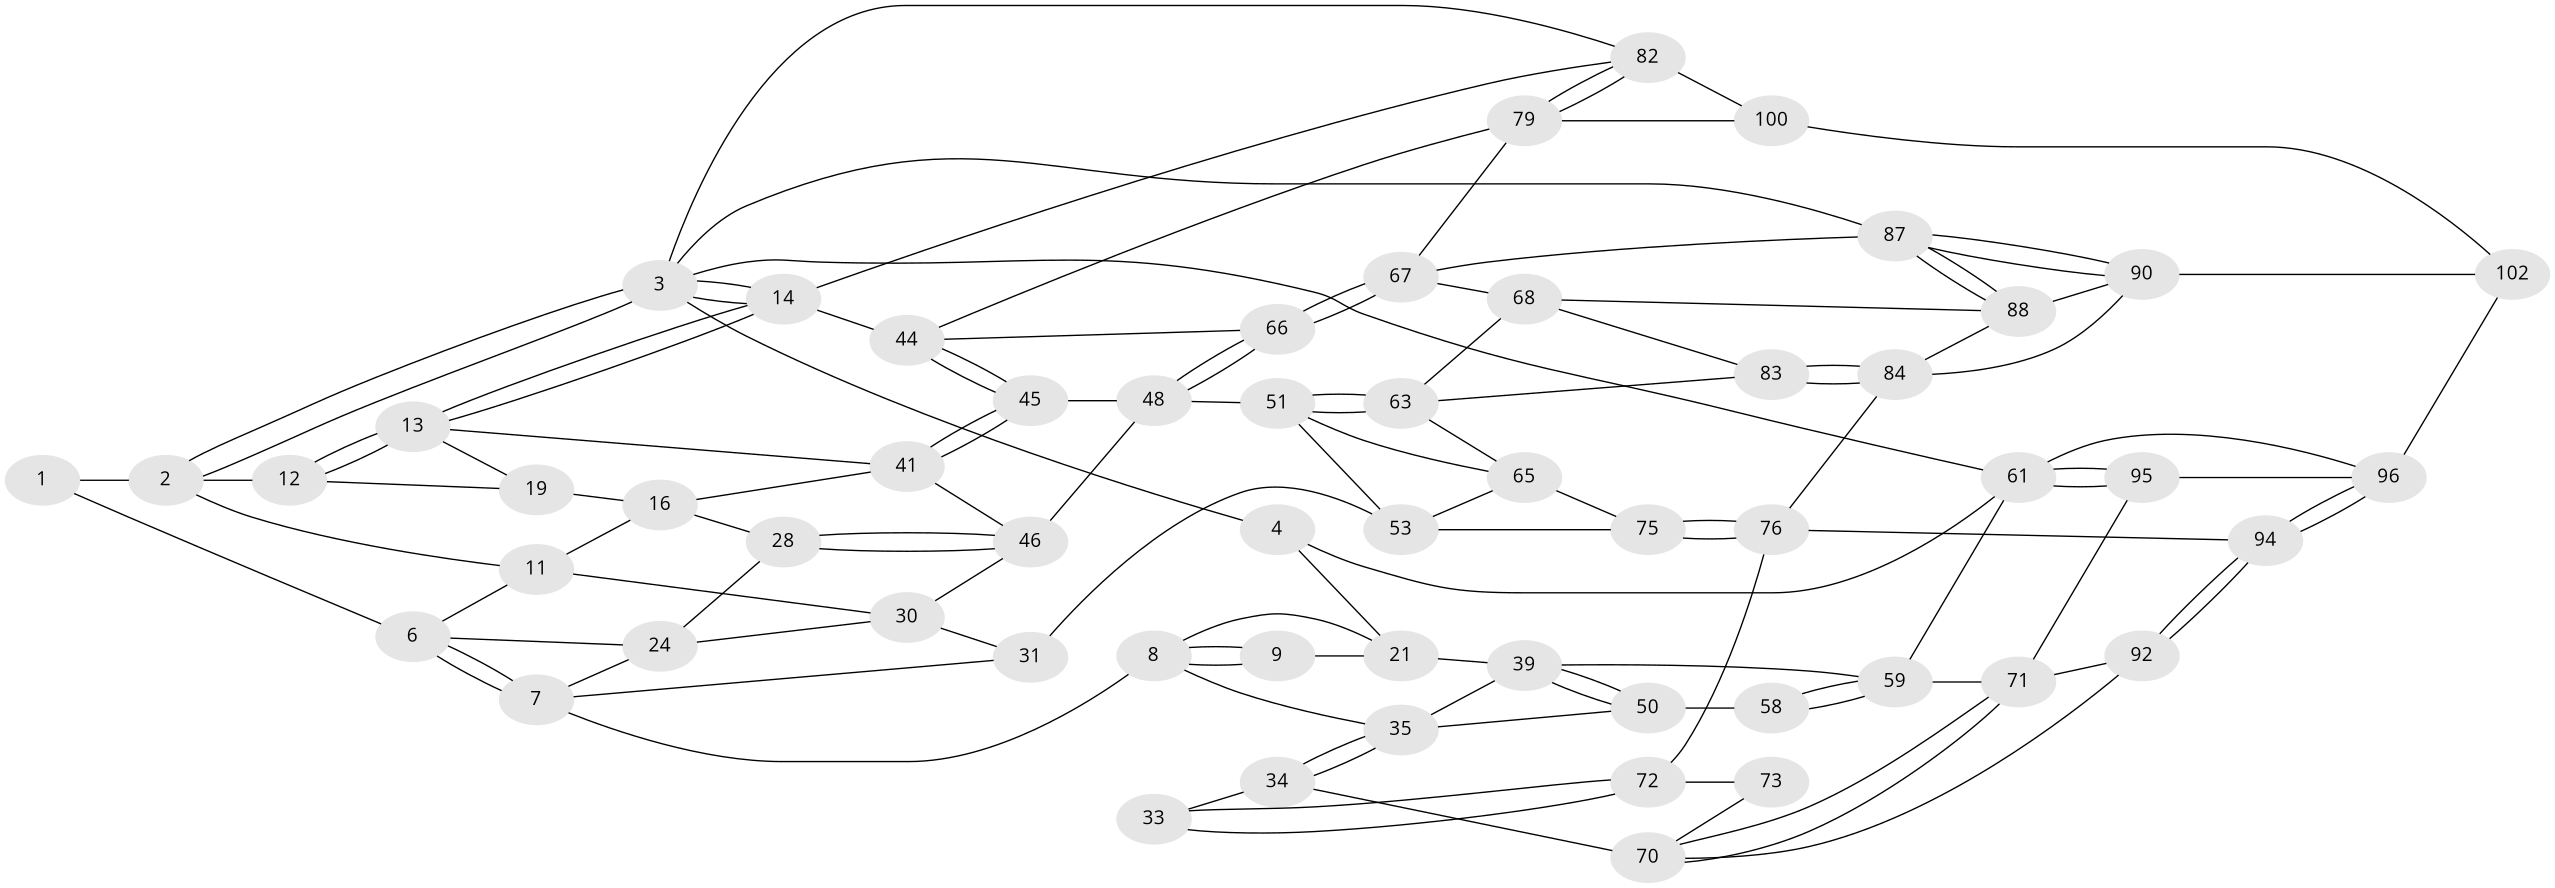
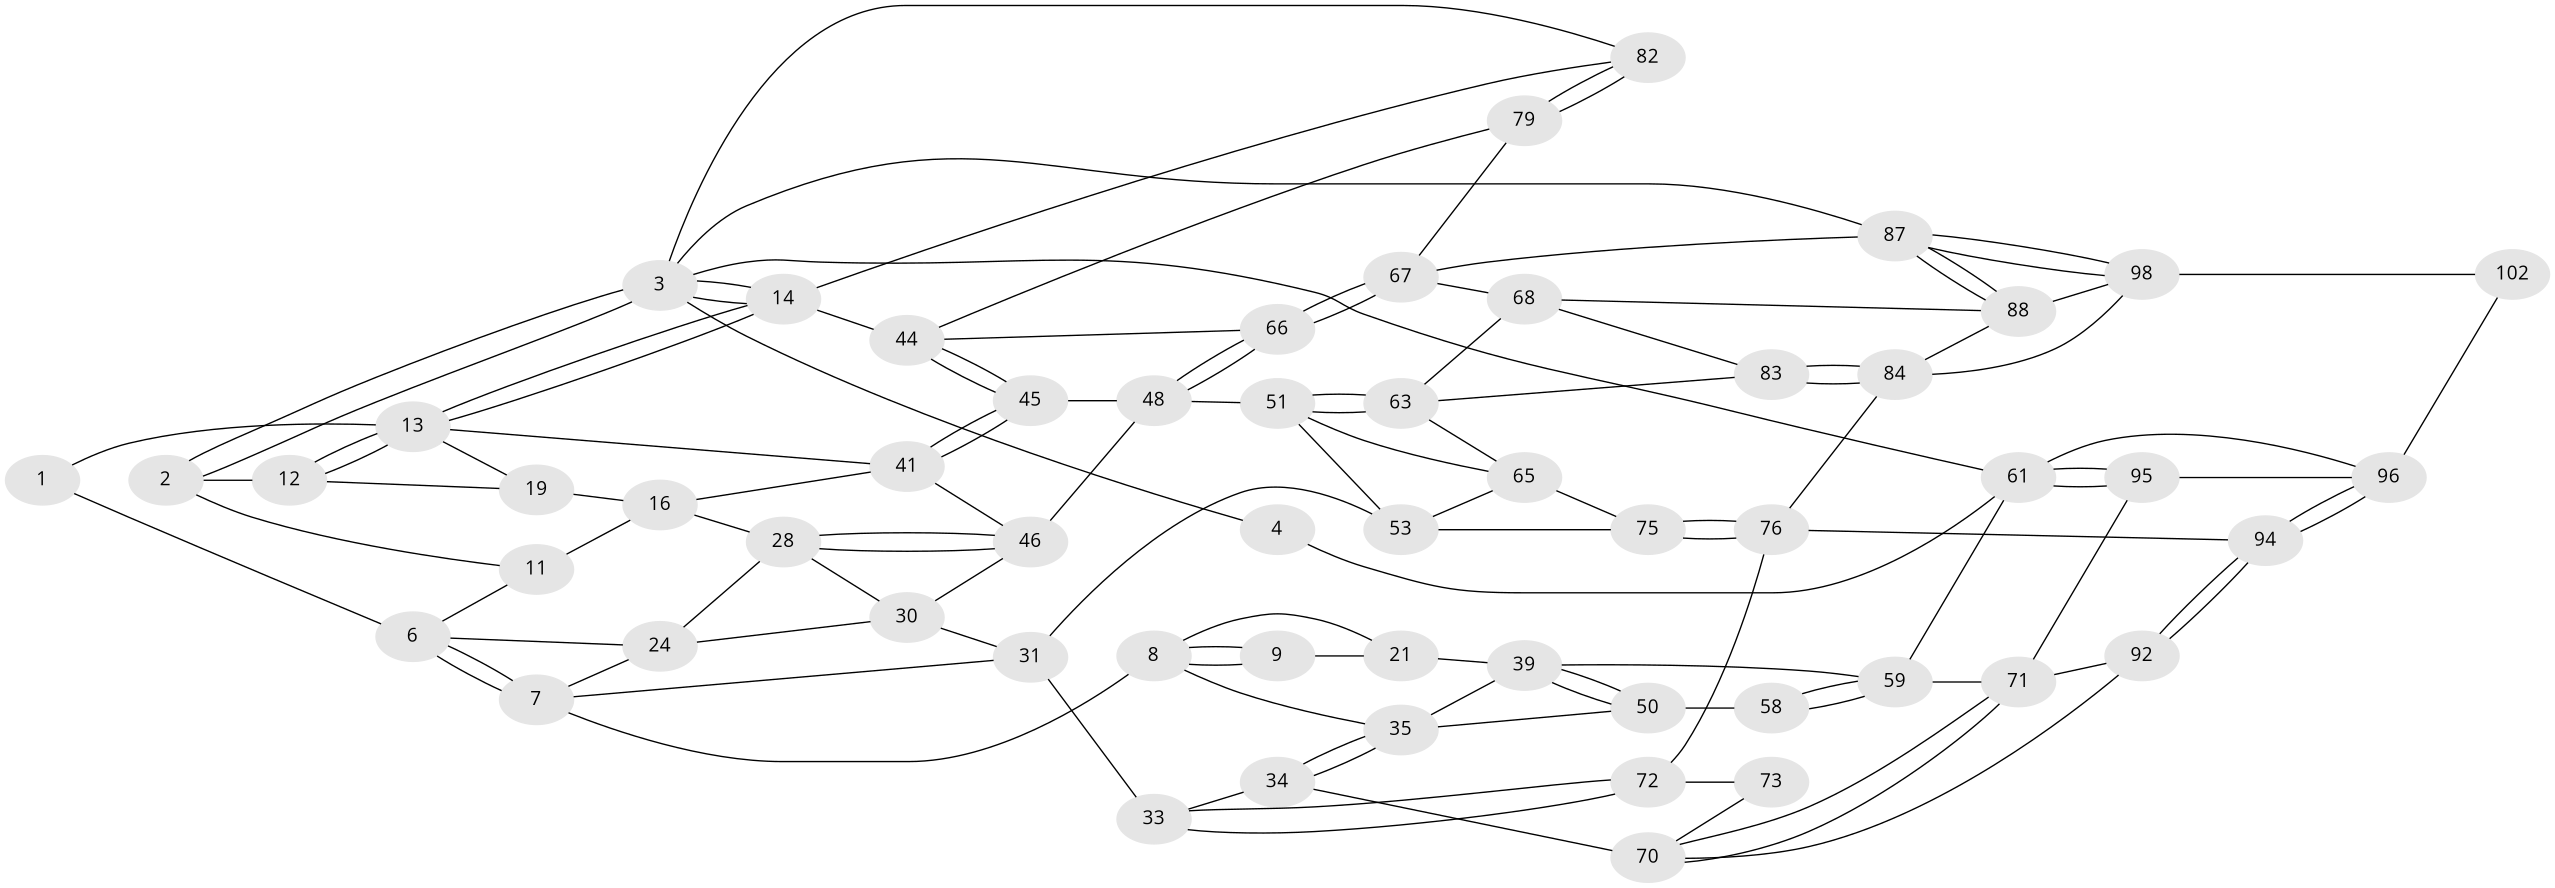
node "100": removed
node "90": label "90" -> "98"
edge "1" -- "2": now "1" -- "13"
edge "11" -- "30": now "28" -- "30"
edge "4" -- "21": removed
edge "31" -- "33": added
